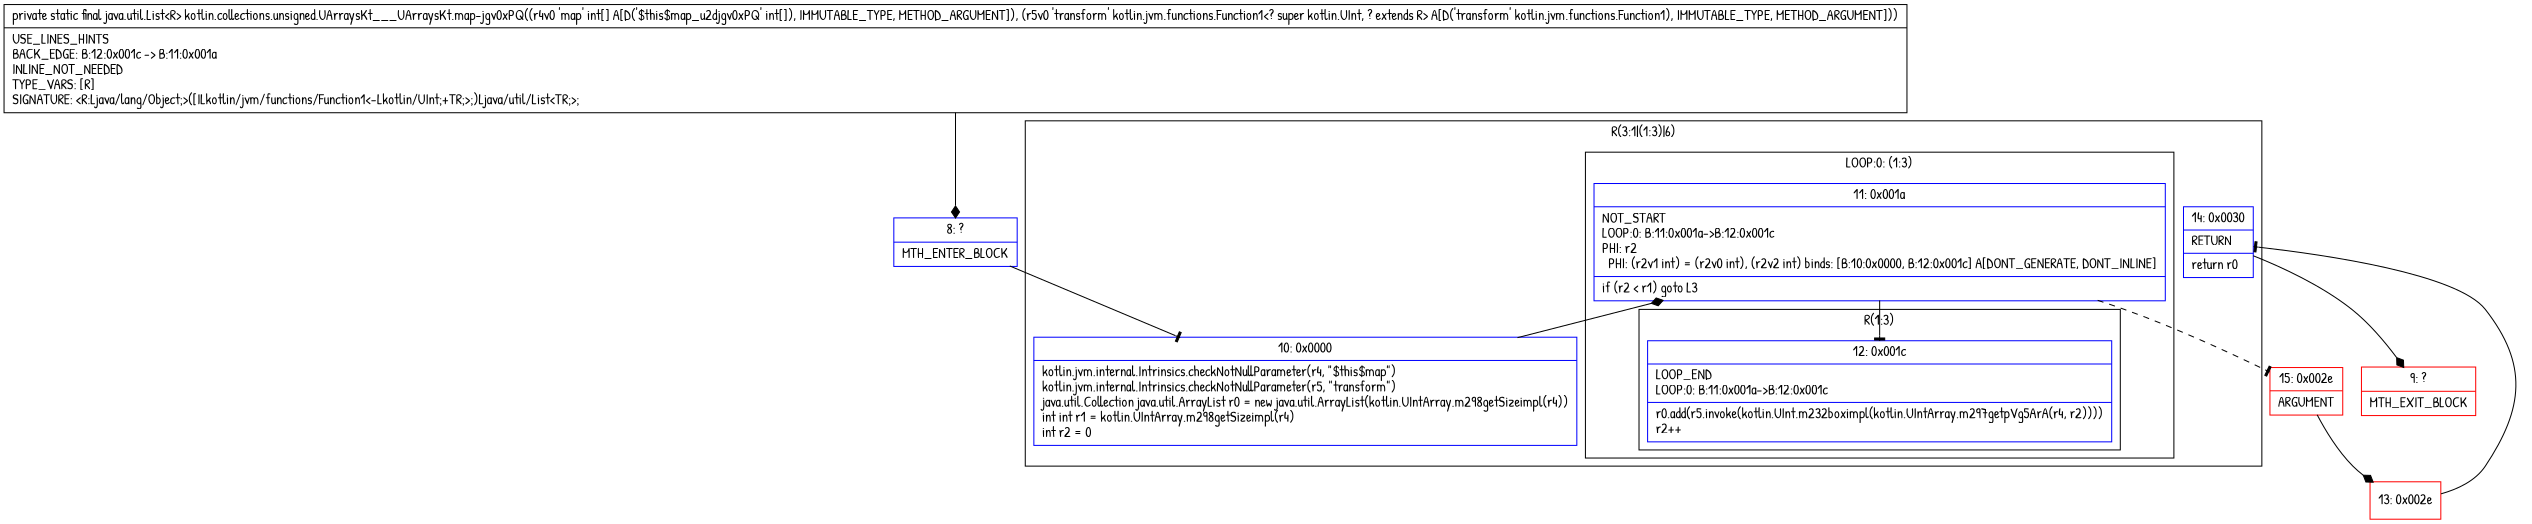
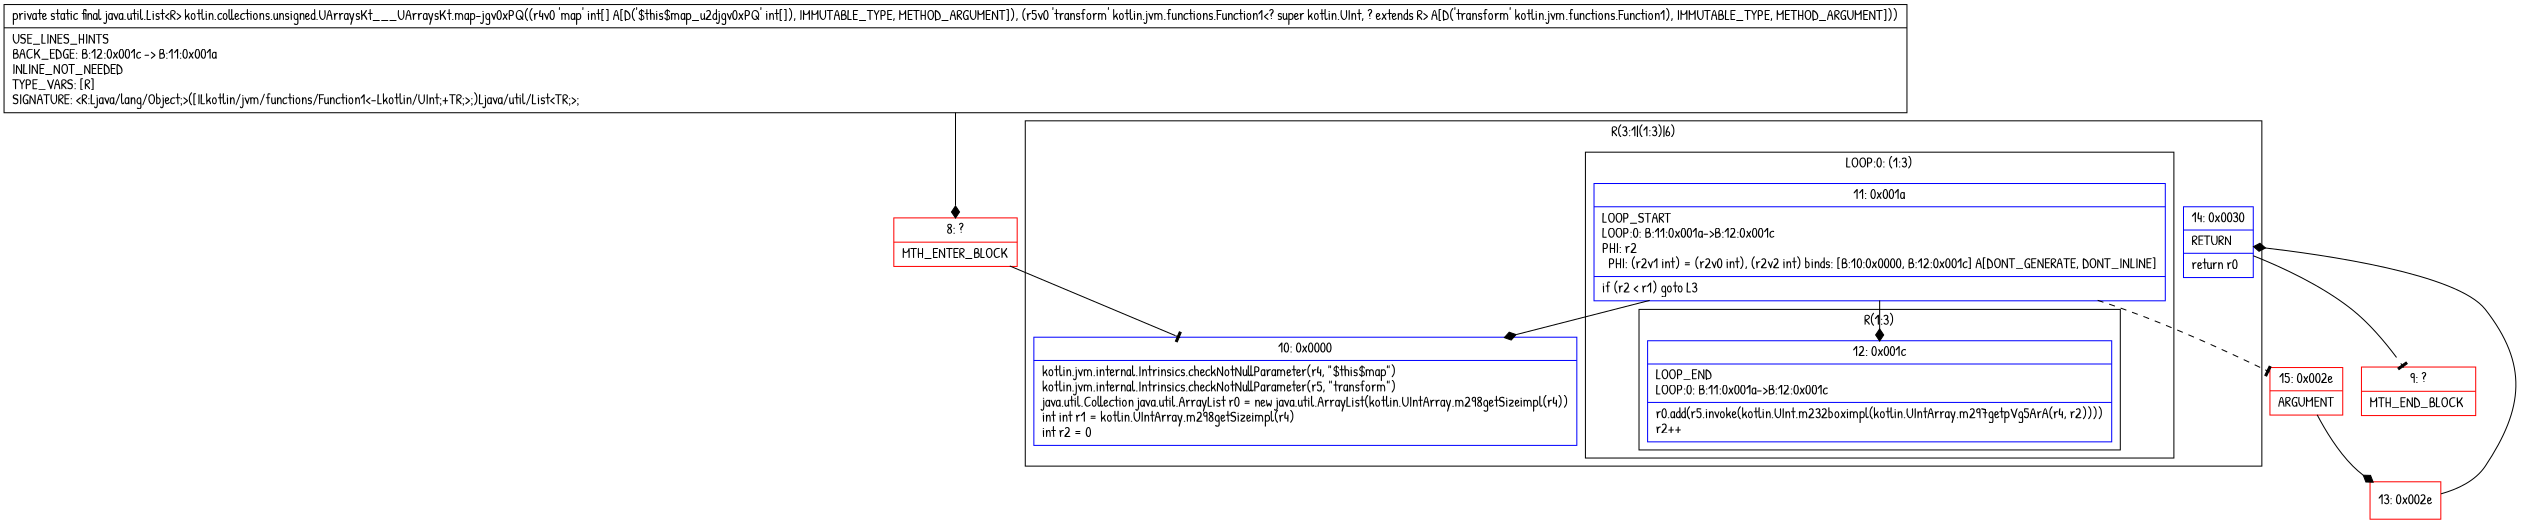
node "11: 0x001a": text "NOT_START" -> "LOOP_START"
node "8: ?": color blue -> red
edge "14: 0x0030" -> "9: ?": arrowhead diamond -> tee
edge "13: 0x002e" -> "14: 0x0030": arrowhead tee -> diamond
edge "11: 0x001a" -> "12: 0x001c": arrowhead tee -> diamond
edge "10: 0x0000" -> "11: 0x001a": reversed
node "9: ?": text "MTH_EXIT_BLOCK" -> "MTH_END_BLOCK"
